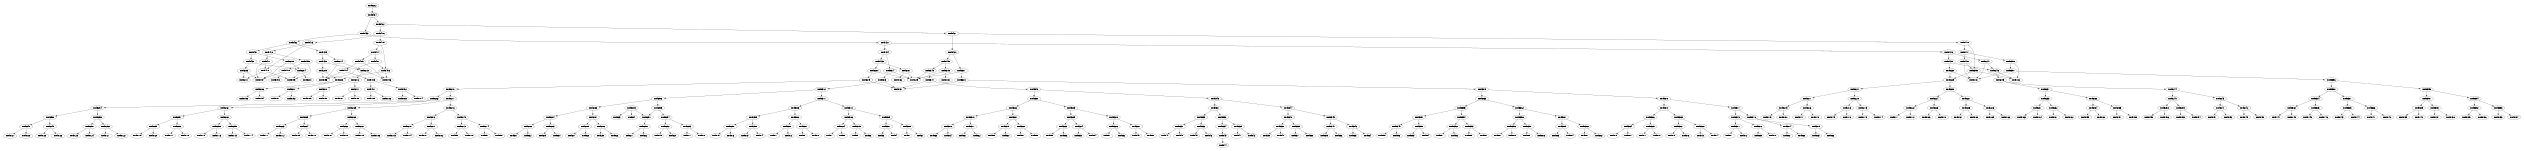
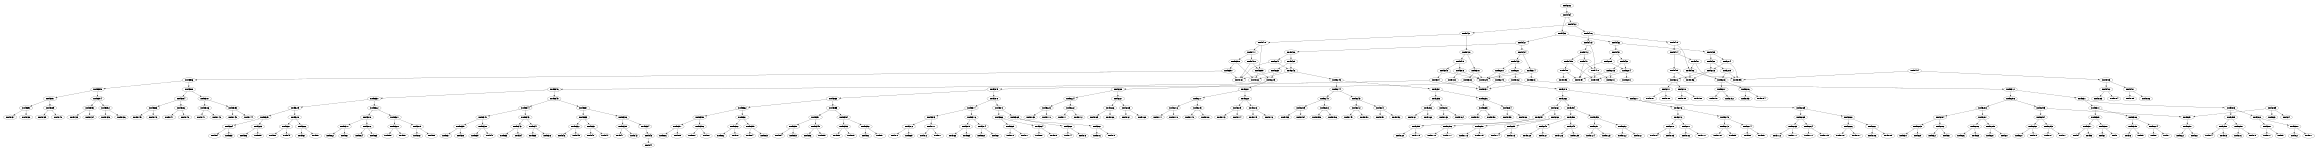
edge "Node405" -> "Node404": now "Node405" -> "Node212"
node "Node371": label "Node371" -> "Node771"
